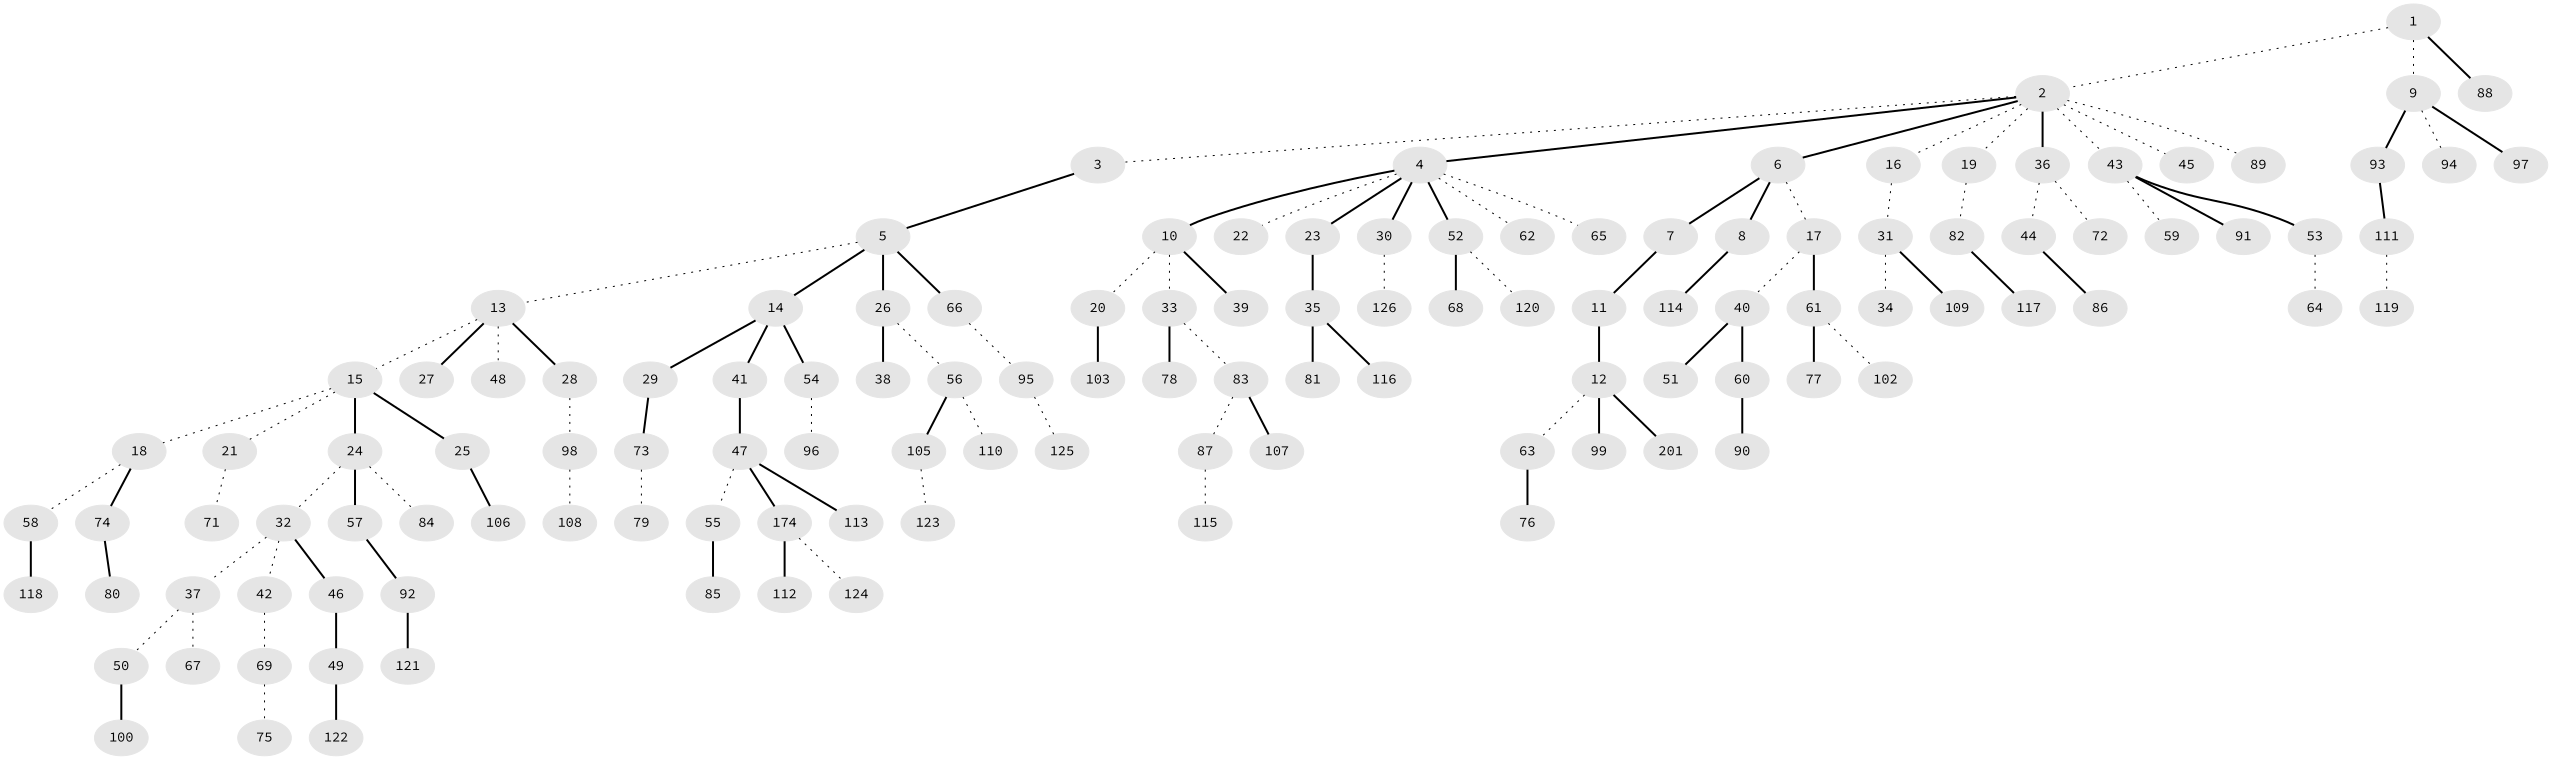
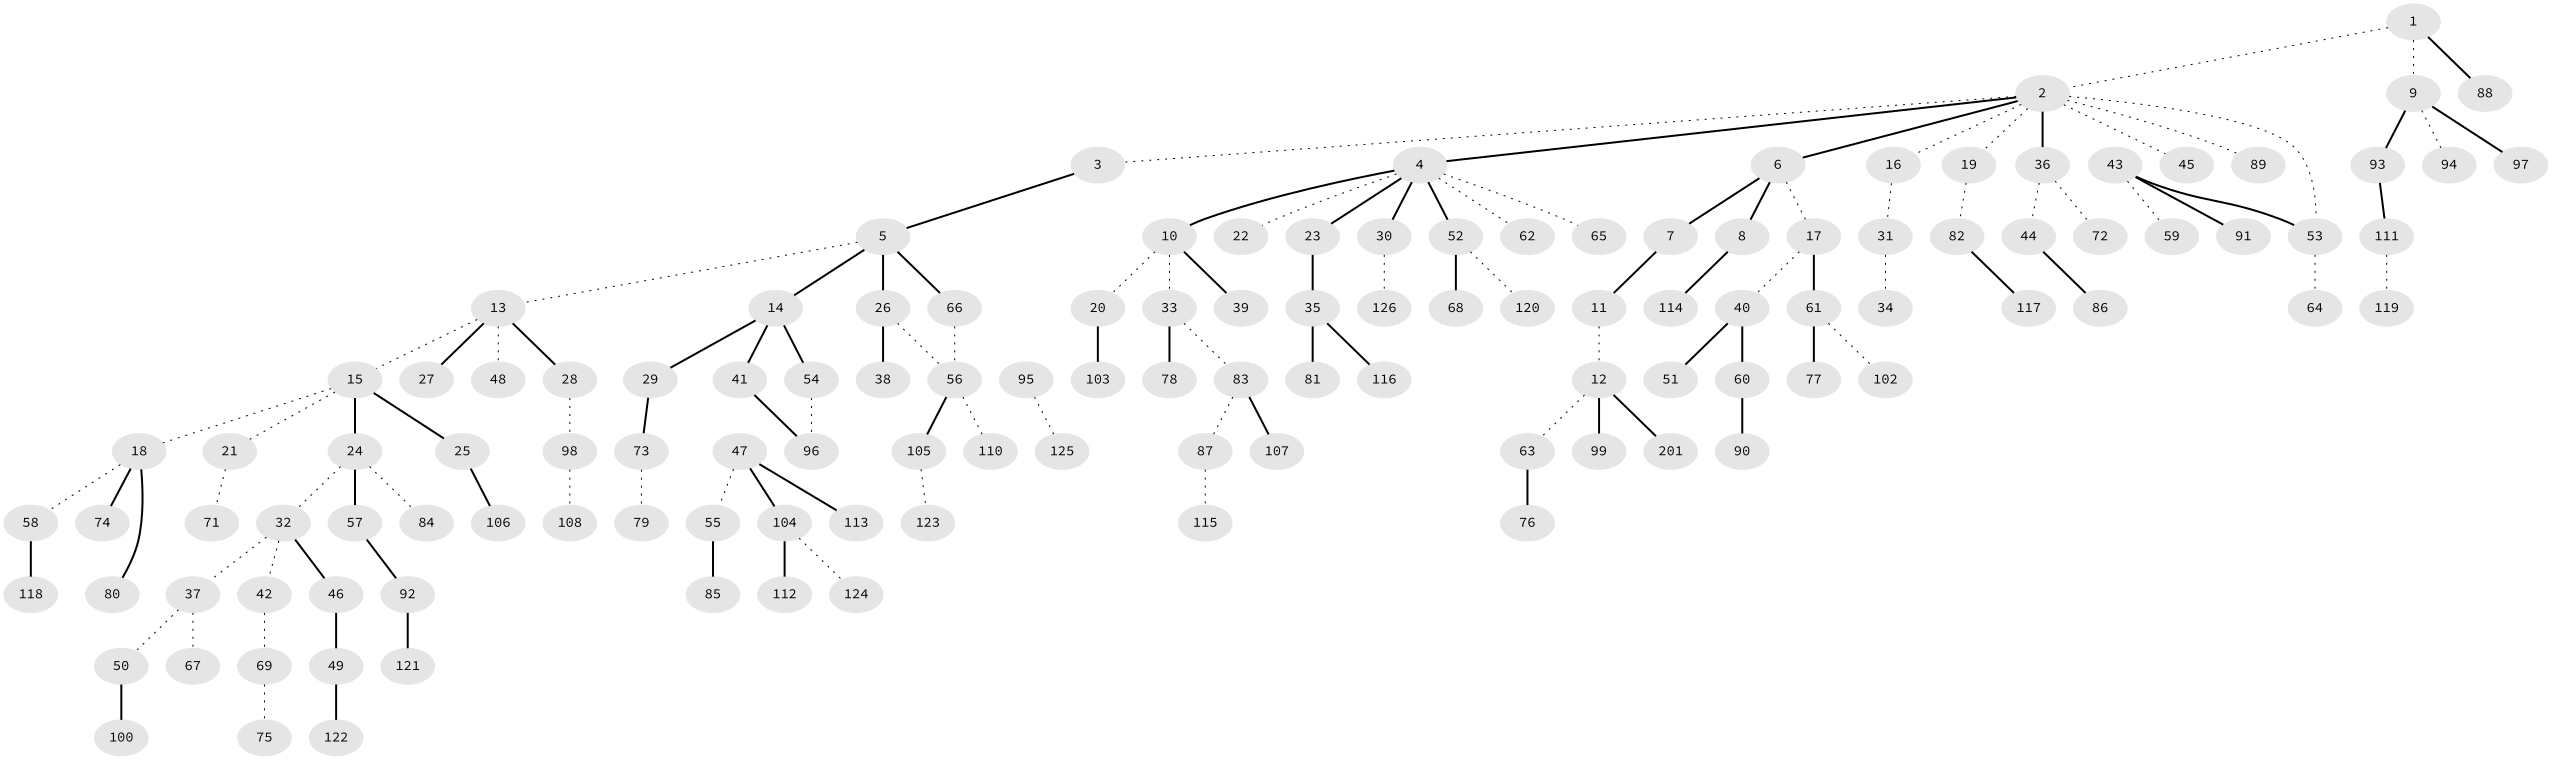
edge "2" -- "43": now "2" -- "53"
node "109": removed
edge "66" -- "95": now "66" -- "56"
edge "11" -- "12": style bold -> dotted
edge "41" -- "47": now "41" -- "96"
node "174": label "174" -> "104"
edge "74" -- "80": now "18" -- "80"
